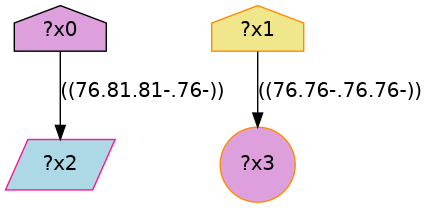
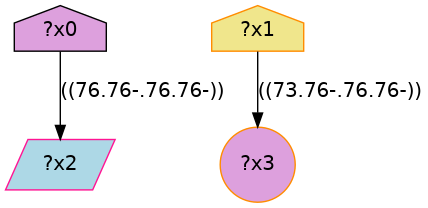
edge "?x0" -> "?x2": label "((76.81.81-.76-))" -> "((76.76-.76.76-))"
edge "?x1" -> "?x3": label "((76.76-.76.76-))" -> "((73.76-.76.76-))"
